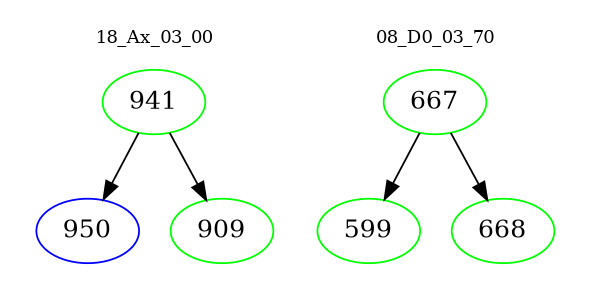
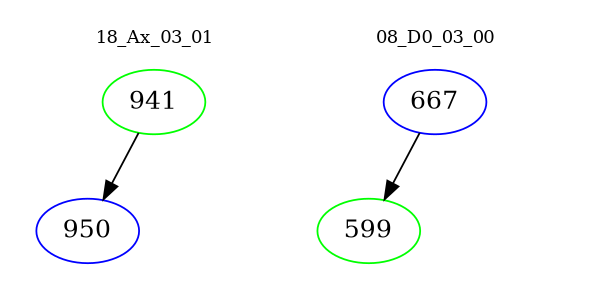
cluster "18_Ax_03_00": label "18_Ax_03_00" -> "18_Ax_03_01"
cluster "08_D0_03_70": label "08_D0_03_70" -> "08_D0_03_00"
node "667": color green -> blue
node "909": removed
node "668": removed
